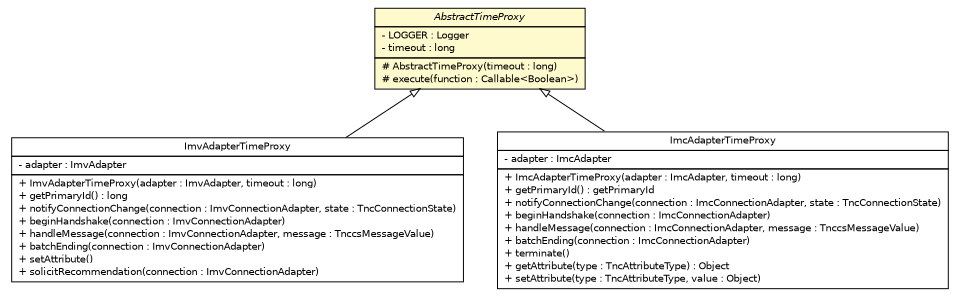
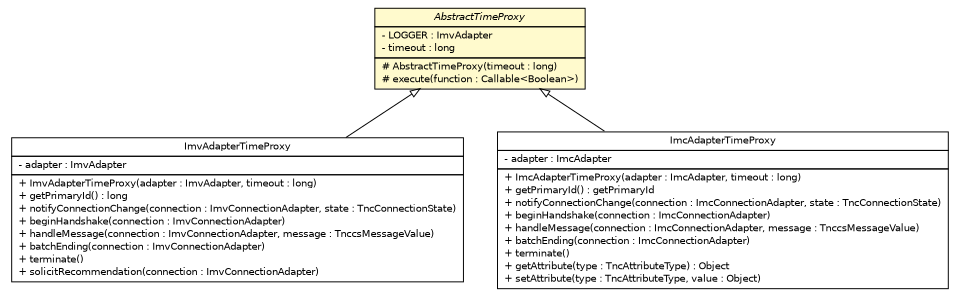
node "AbstractTimeProxy": text "- LOGGER : Logger" -> "- LOGGER : ImvAdapter"
node "ImvAdapterTimeProxy": text "+ setAttribute()" -> "+ terminate()"
